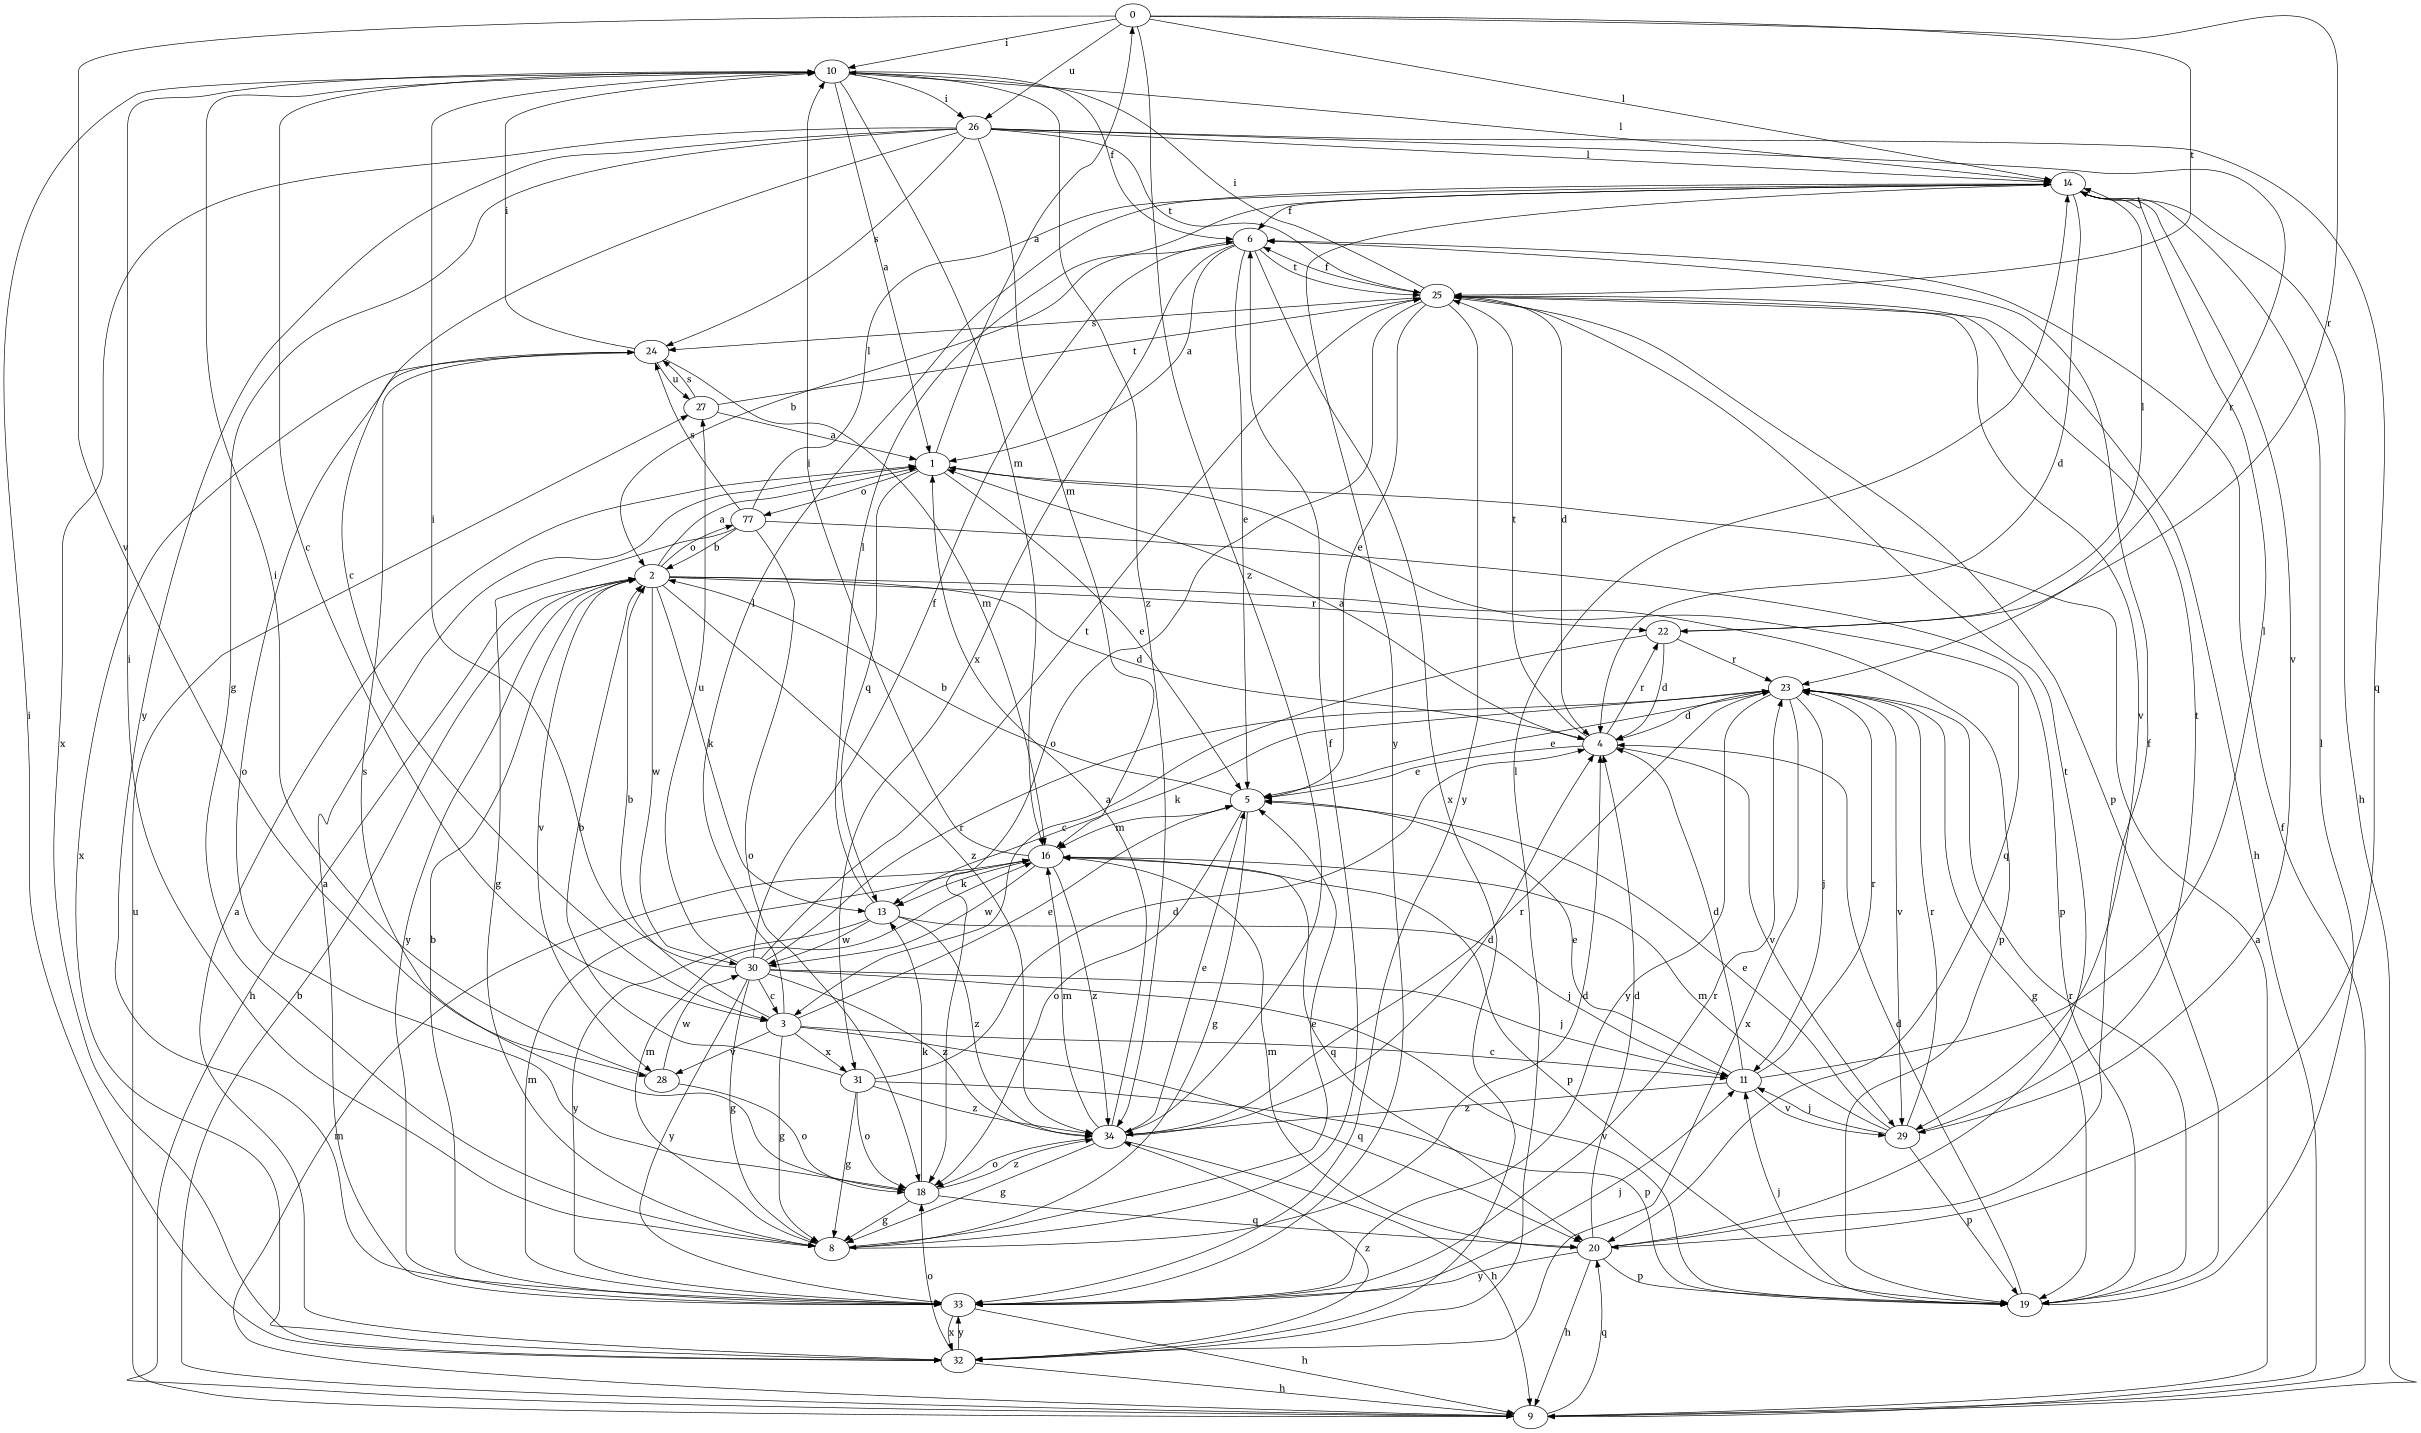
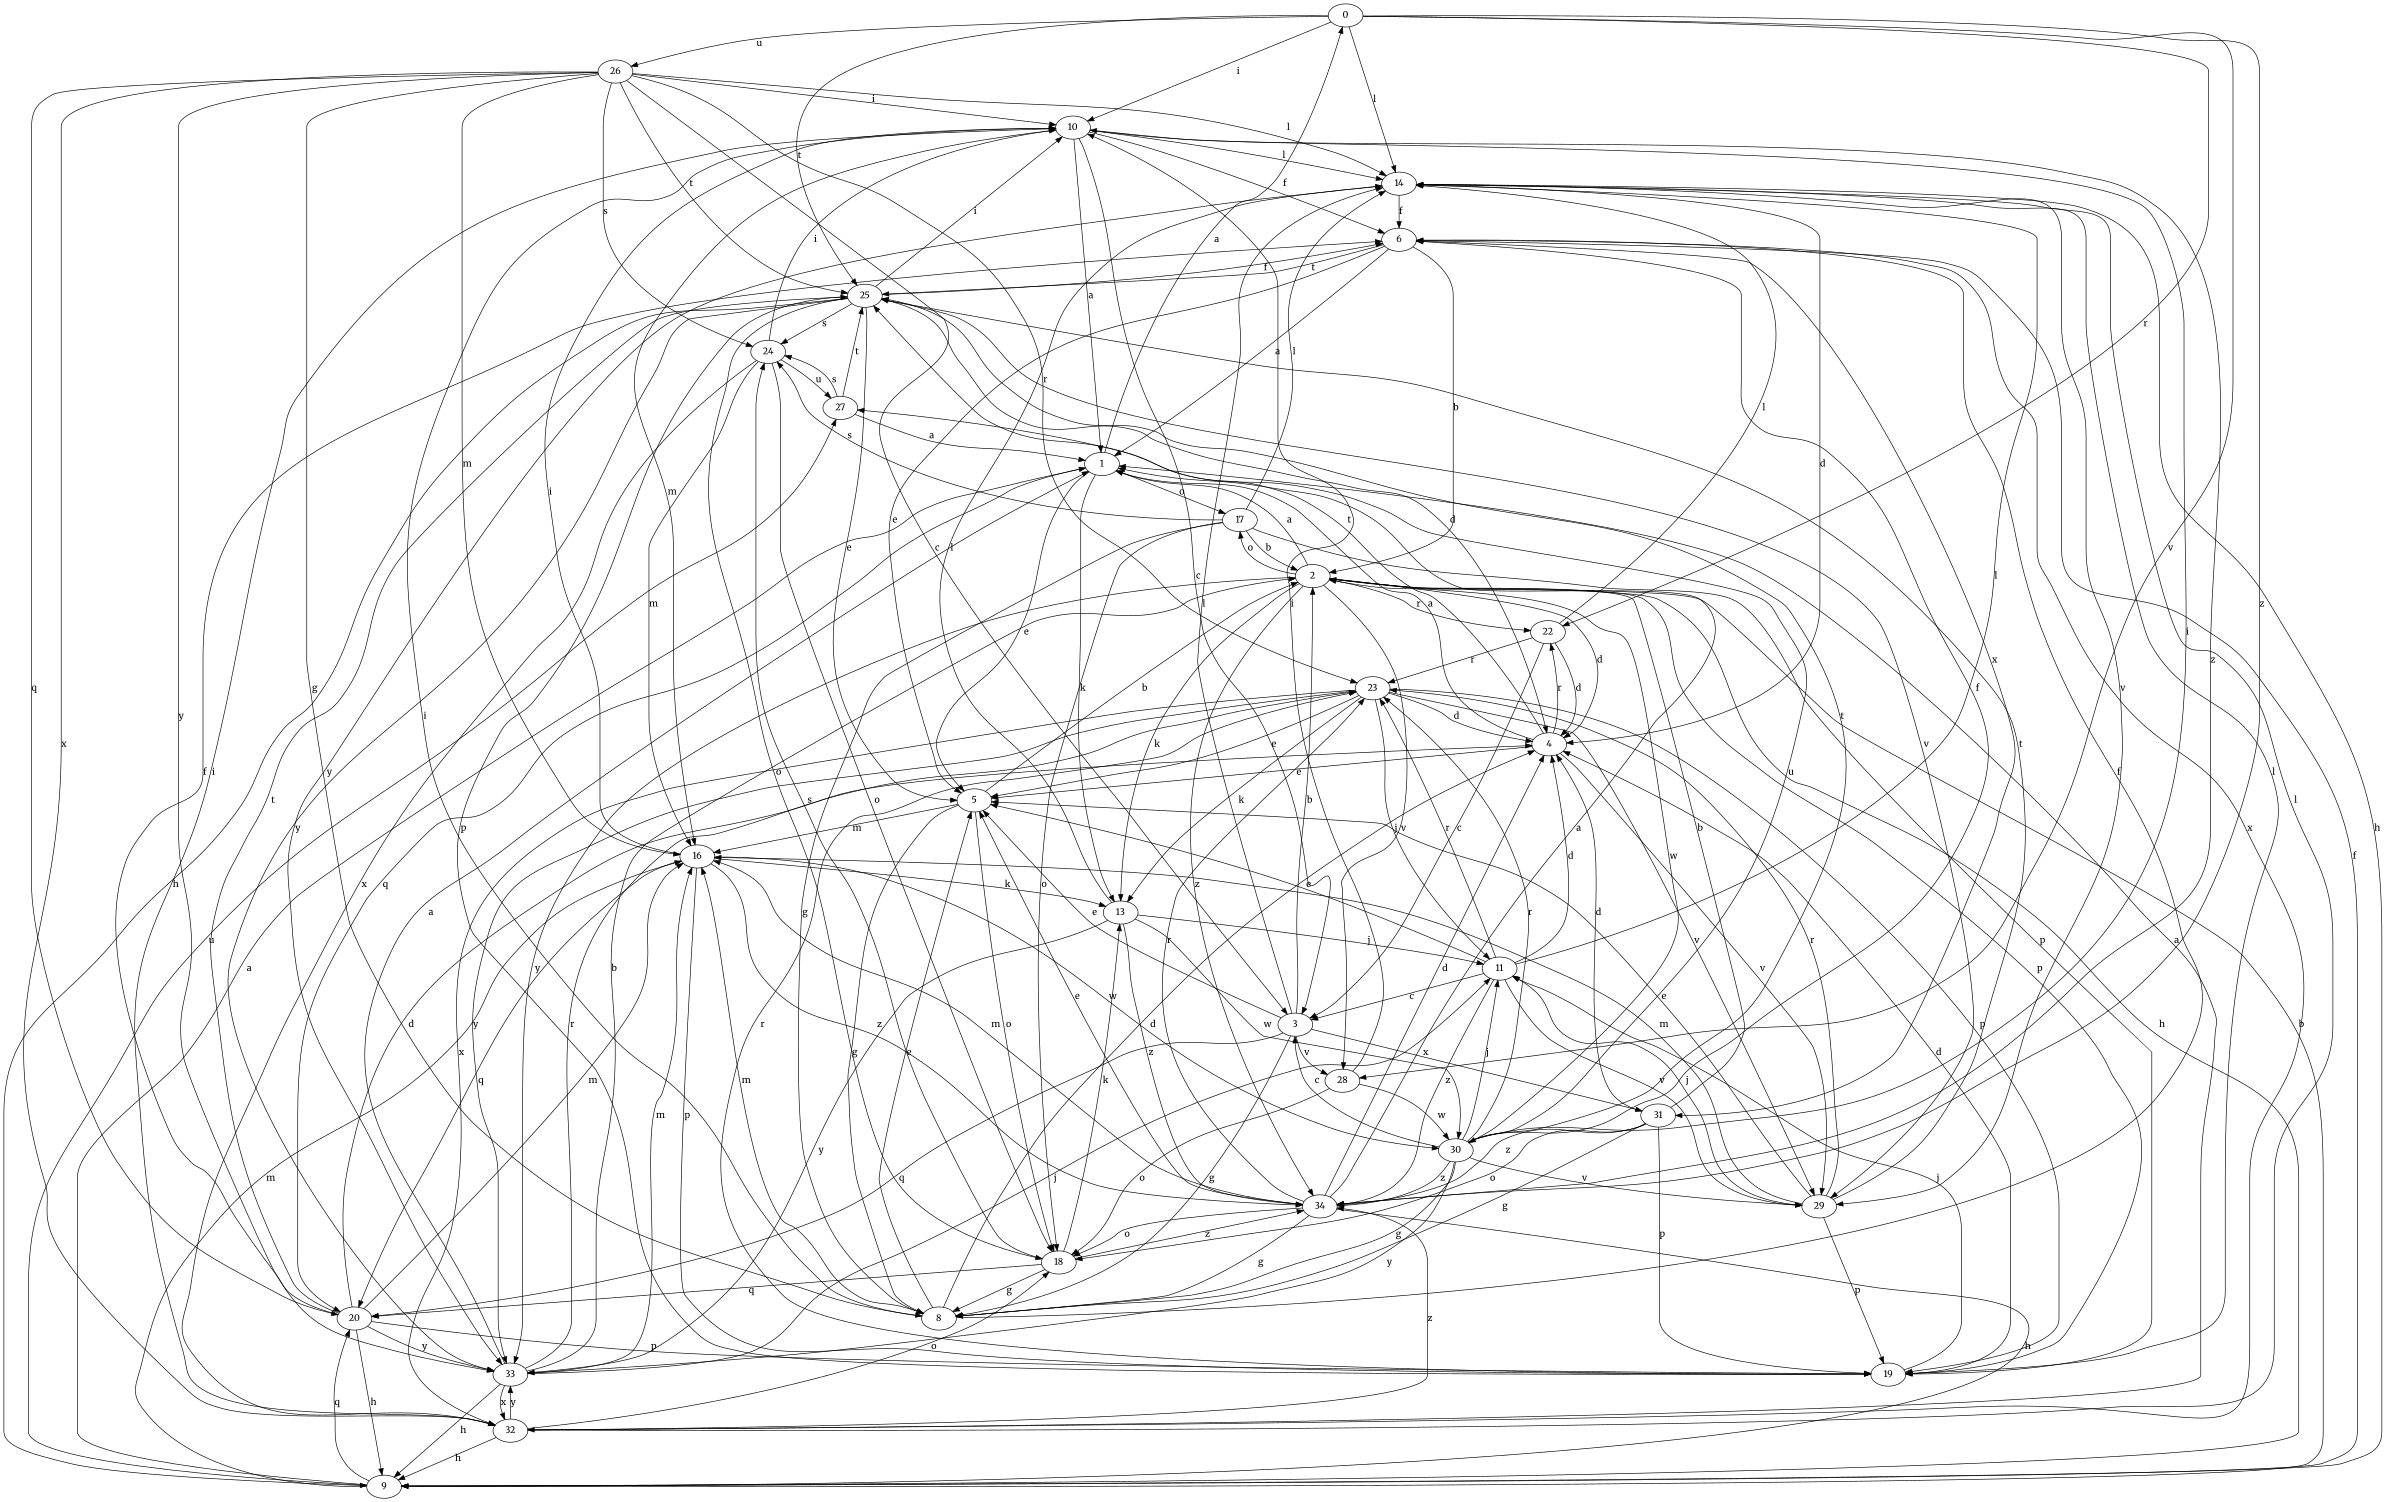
edge "10" -> "26": reversed
node "77": label "77" -> "17"
edge "1" -> "13": label "q" -> "k"
edge "23" -> "19": label "g" -> "p"
edge "3" -> "11": reversed
edge "30" -> "19": now "30" -> "29"
